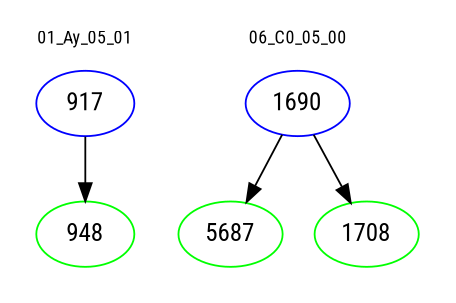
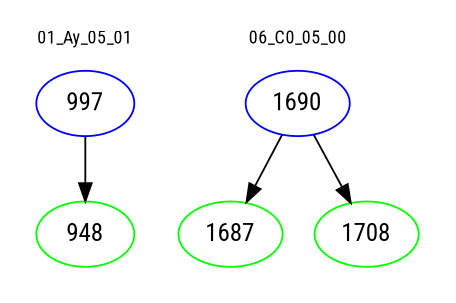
node "917": label "917" -> "997"
node "5687": label "5687" -> "1687"
